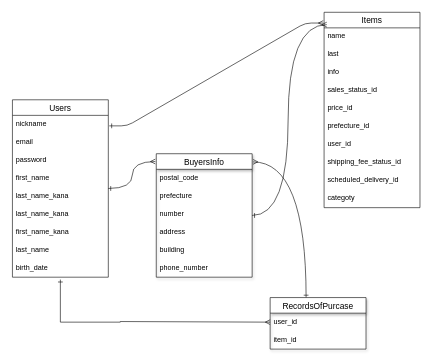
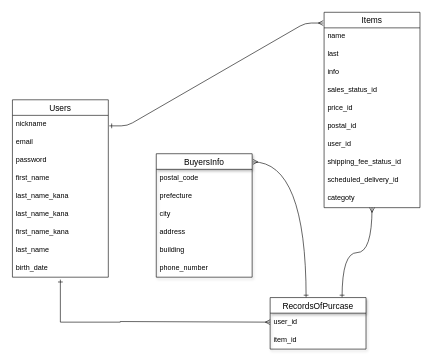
edge "Items" -- "BuyersInfo": removed
node "prefecture_id": label "prefecture_id" -> "postal_id"
edge "Users" -- "BuyersInfo": removed
node "number": label "number" -> "city"
edge "Items" -- "RecordsOfPurcase": added
